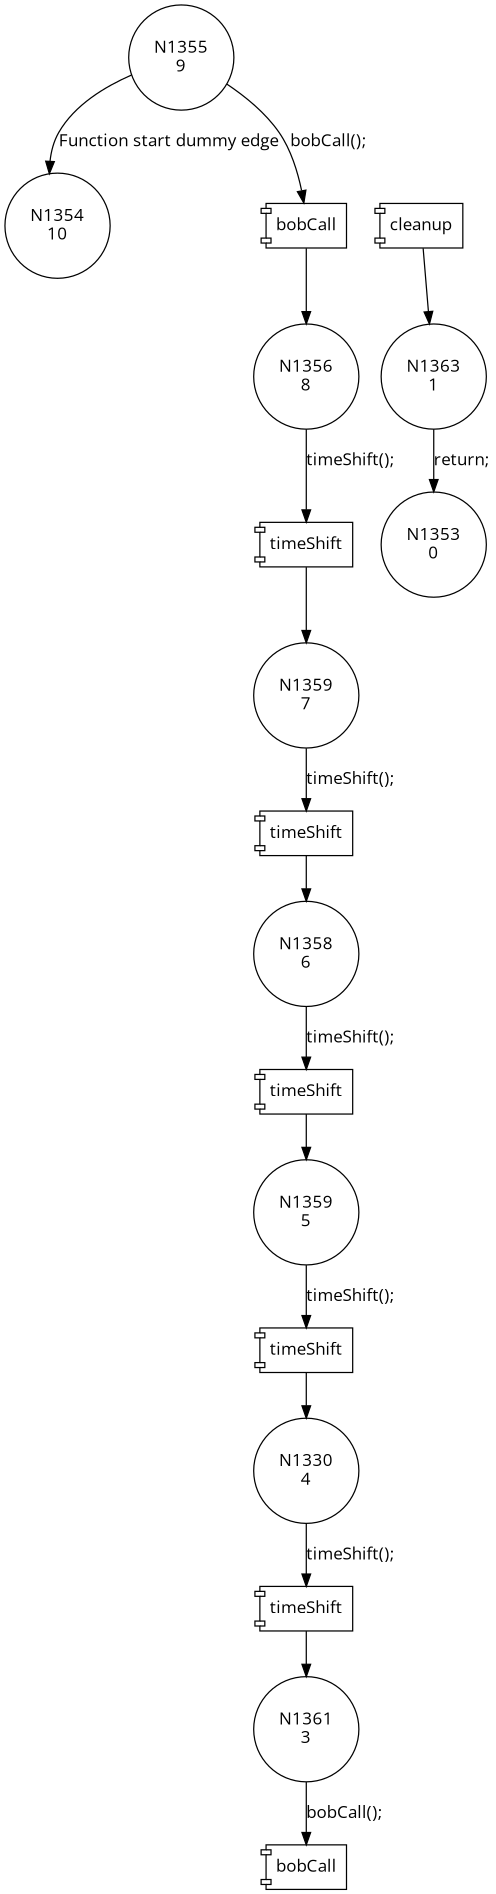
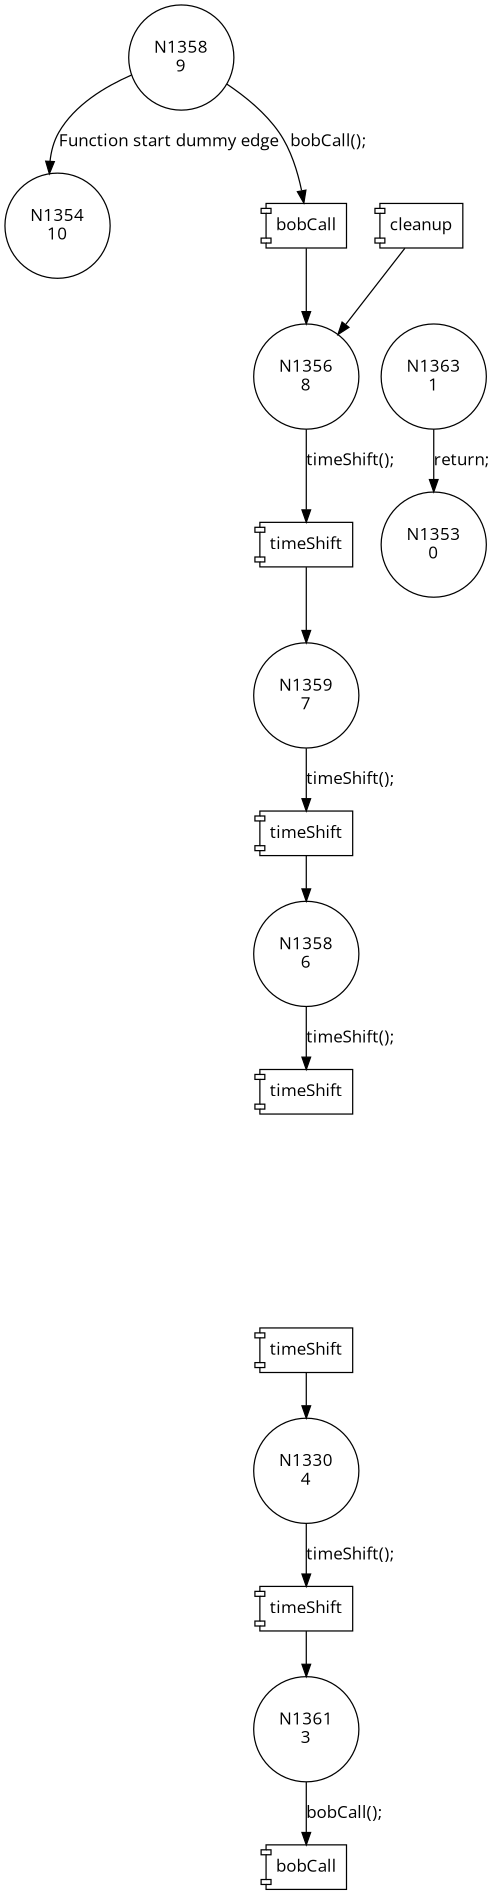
node "N1355 9": label "N1355 9" -> "N1358 9"
edge "cleanup" -> "N1363 1": now "cleanup" -> "N1356 8"
node "N1359 5": removed
